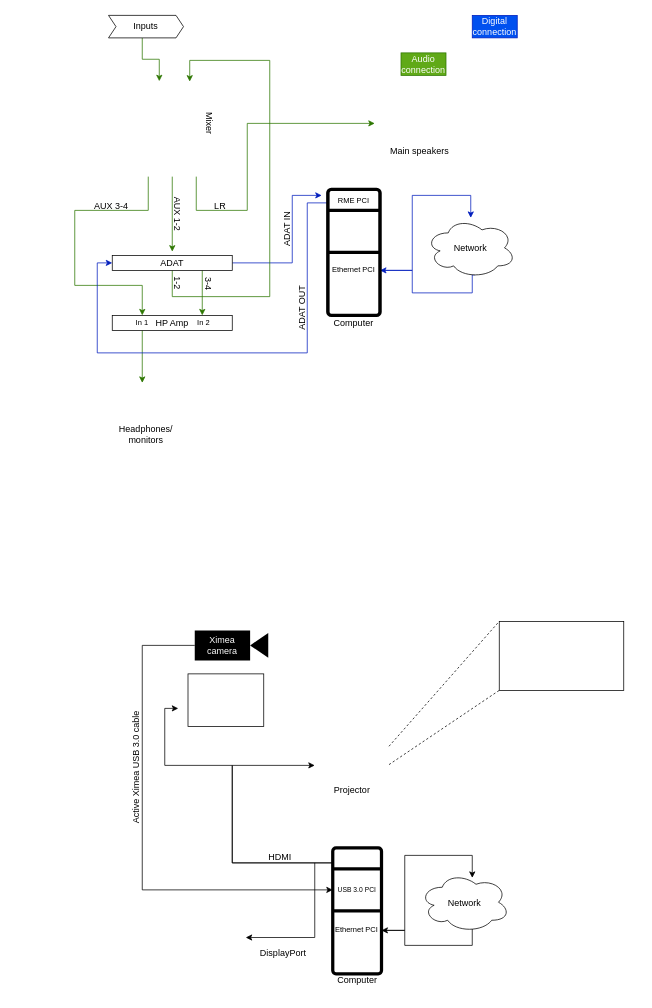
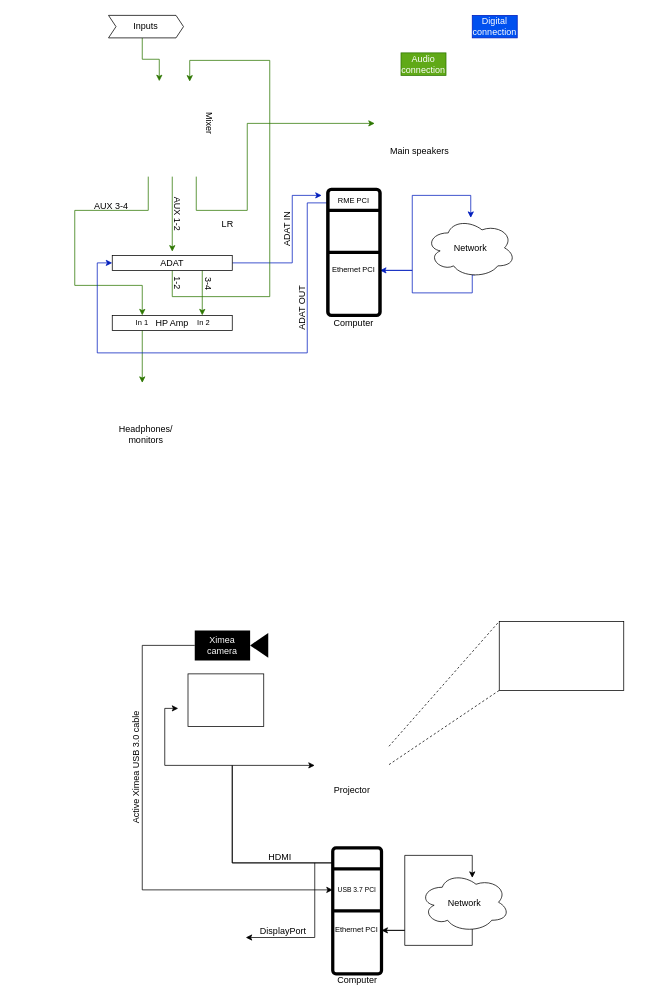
node "LR": moved (220, 206) -> (228, 225)
node "USB 3.0 PCI": label "USB 3.0 PCI" -> "USB 3.7 PCI"
node "DisplayPort": moved (283, 953) -> (283, 931)
